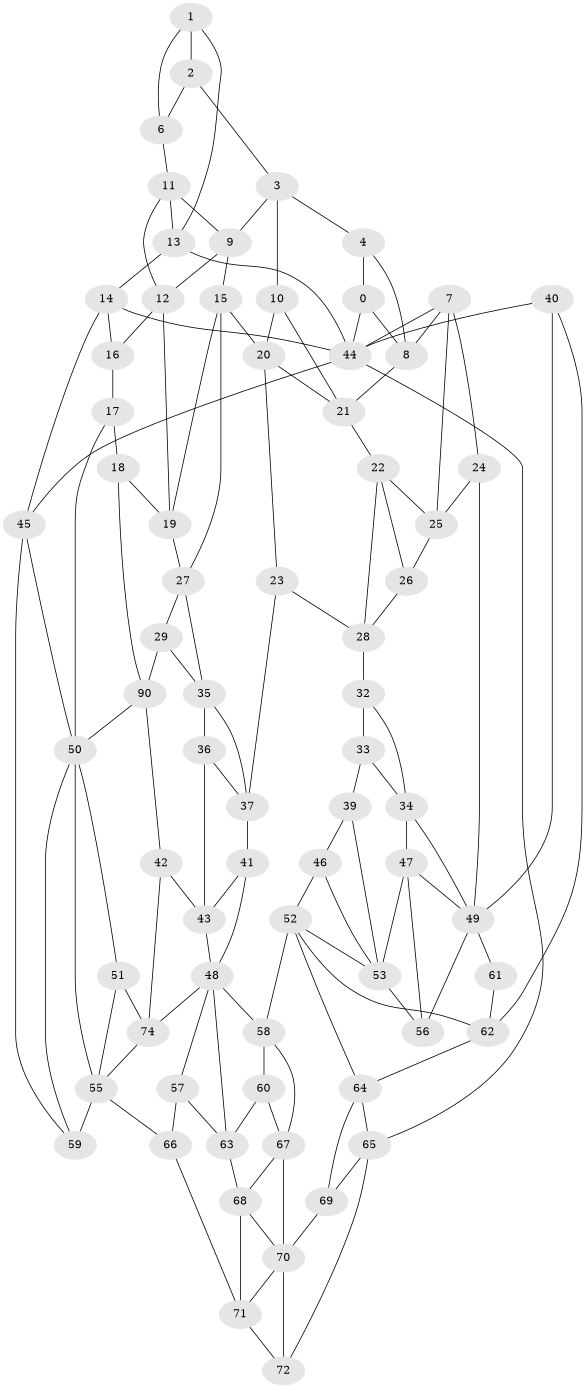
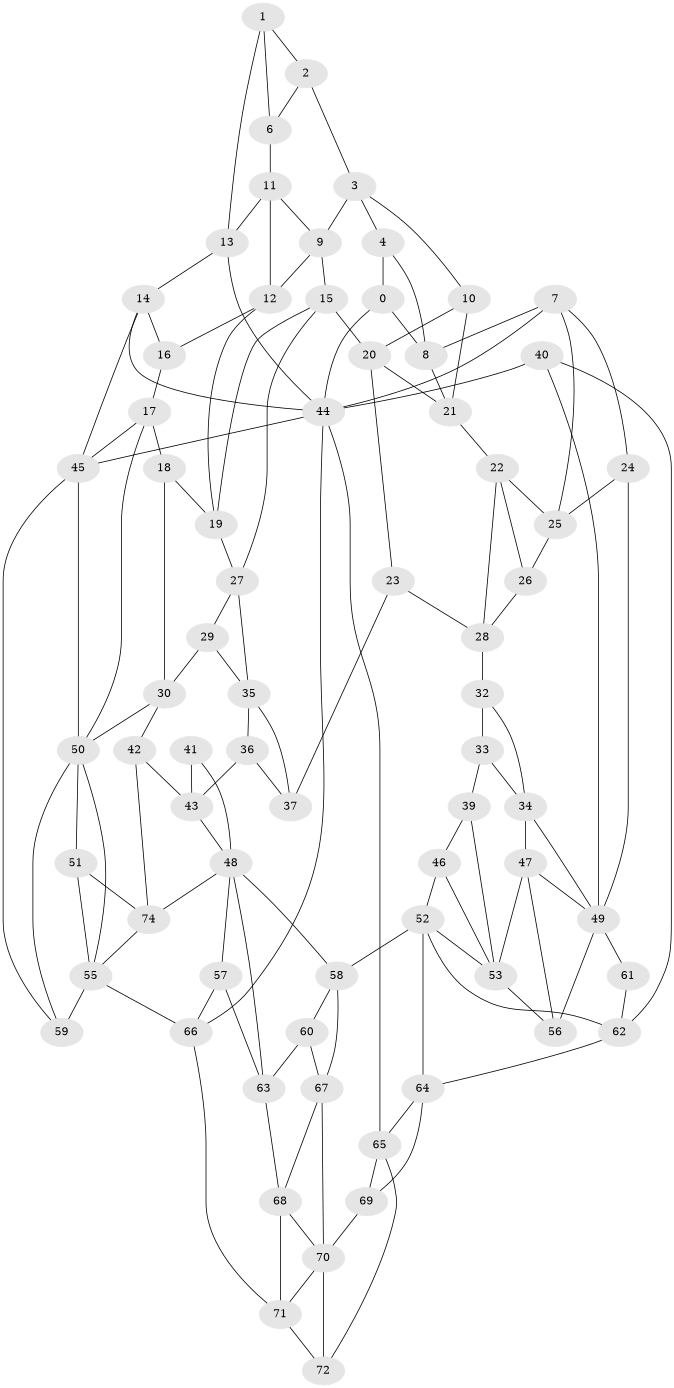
edge "17" -- "45": added
node "90": label "90" -> "30"
edge "44" -- "66": added
edge "37" -- "41": removed
